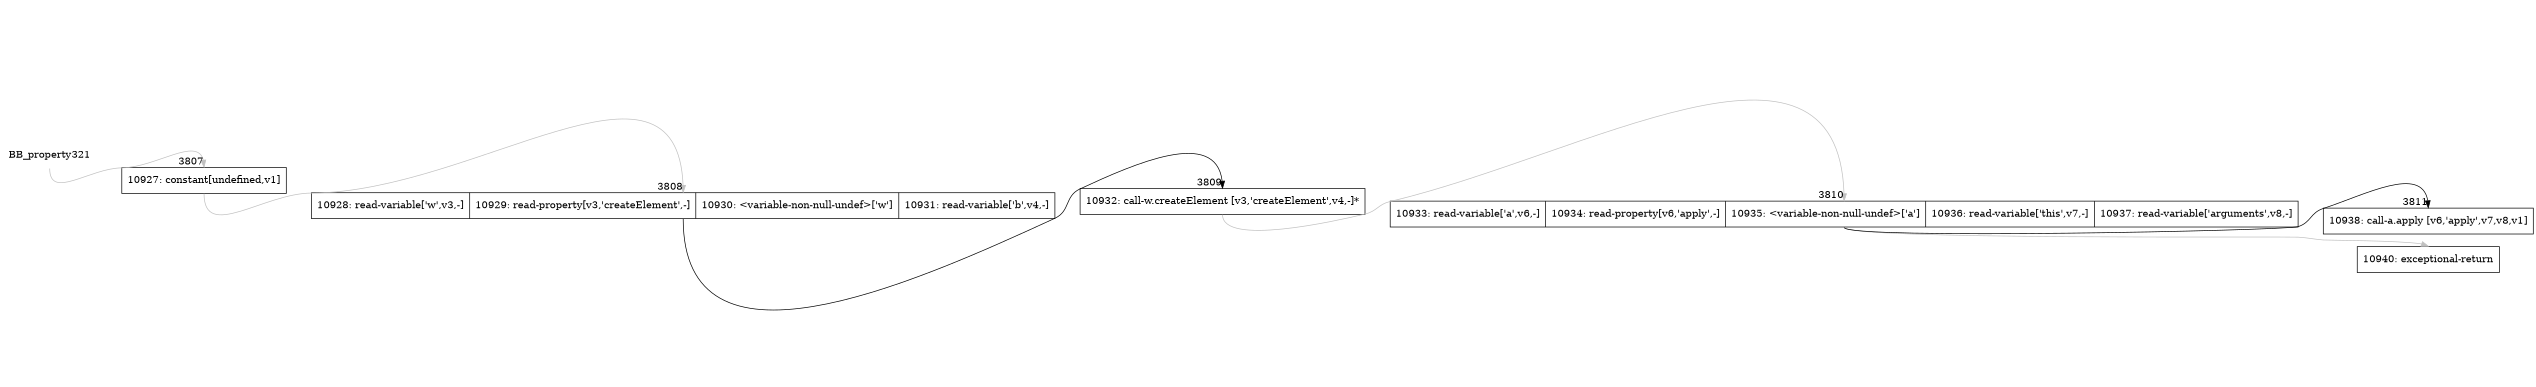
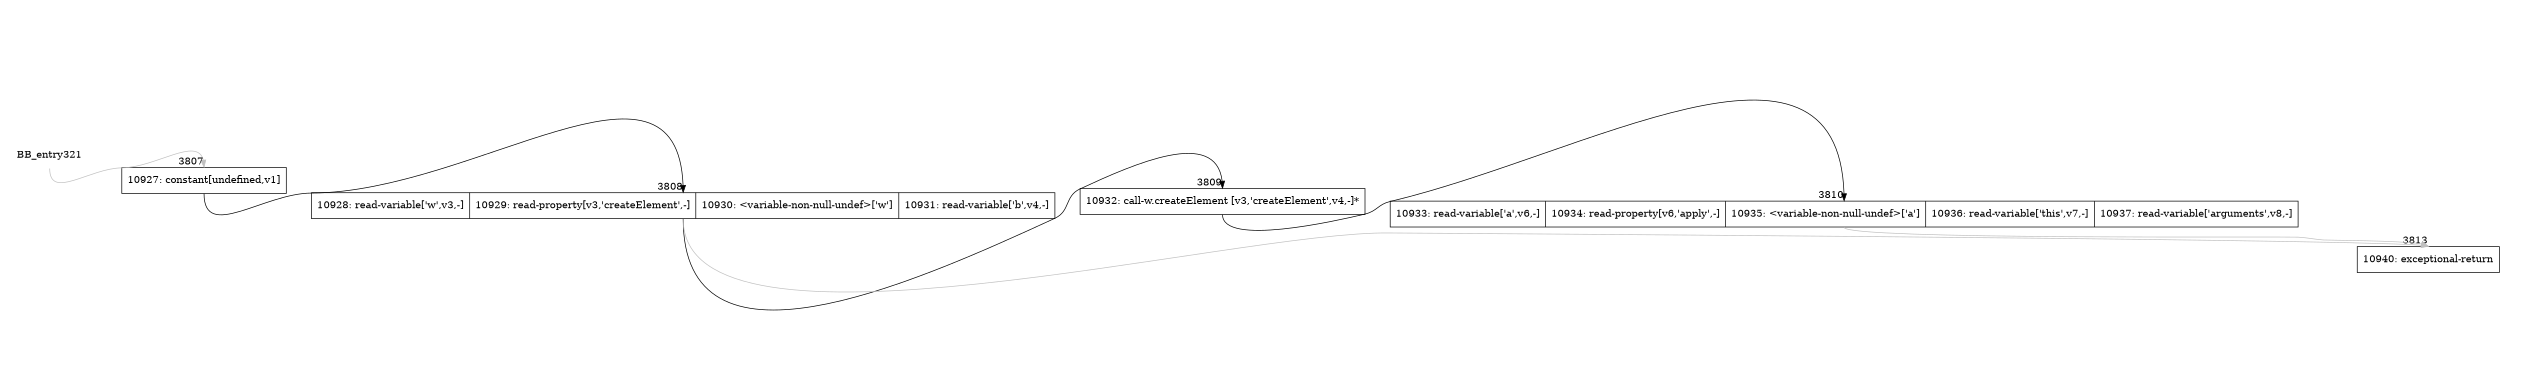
edge "10932: call-w.createElement [v3,'createElement',v4,-]*" -> "10933: read-variable['a',v6,-]": color gray -> black
node "BB_property321": label "BB_property321" -> "BB_entry321"
edge "10927: constant[undefined,v1]" -> "10928: read-variable['w',v3,-]": color gray -> black
node "10938: call-a.apply [v6,'apply',v7,v8,v1]": removed
edge "10928: read-variable['w',v3,-]" -> "10940: exceptional-return": added
